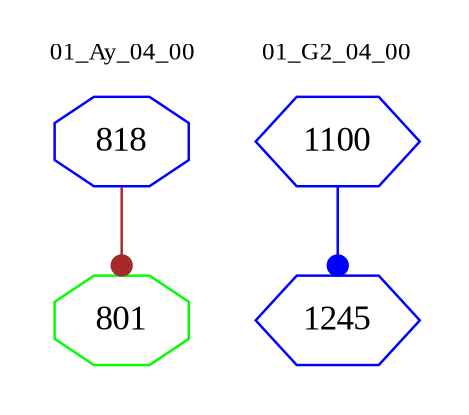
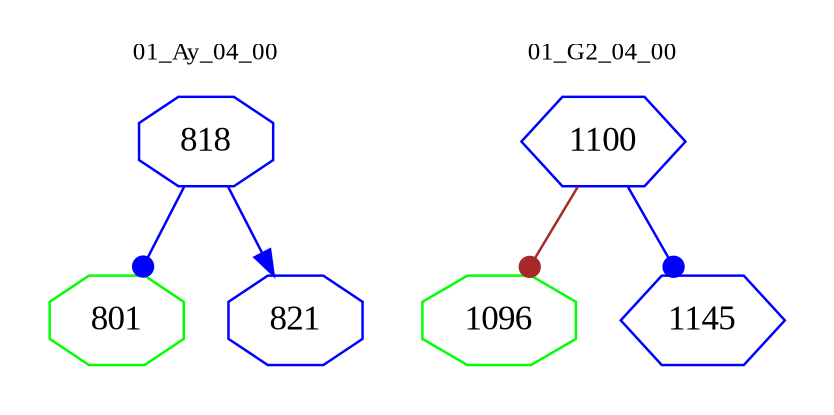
edge "818" -> "801": color brown -> blue
node "821": added
node "1245": label "1245" -> "1145"
node "1096": added
